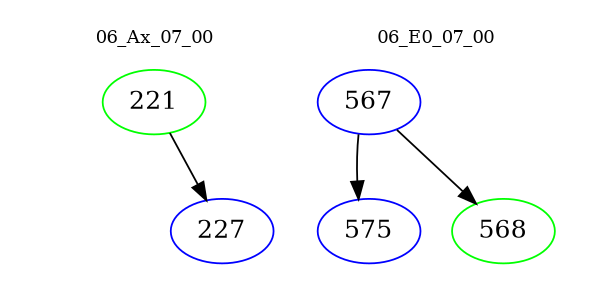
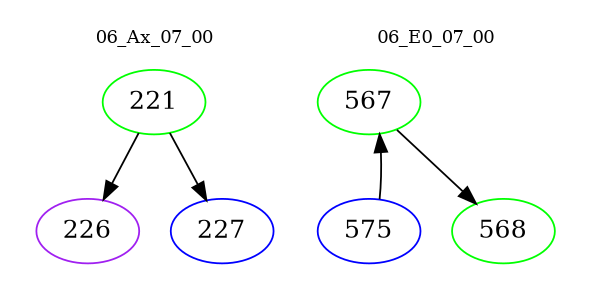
node "567": color blue -> green
edge "567" -> "575": reversed
node "226": added
